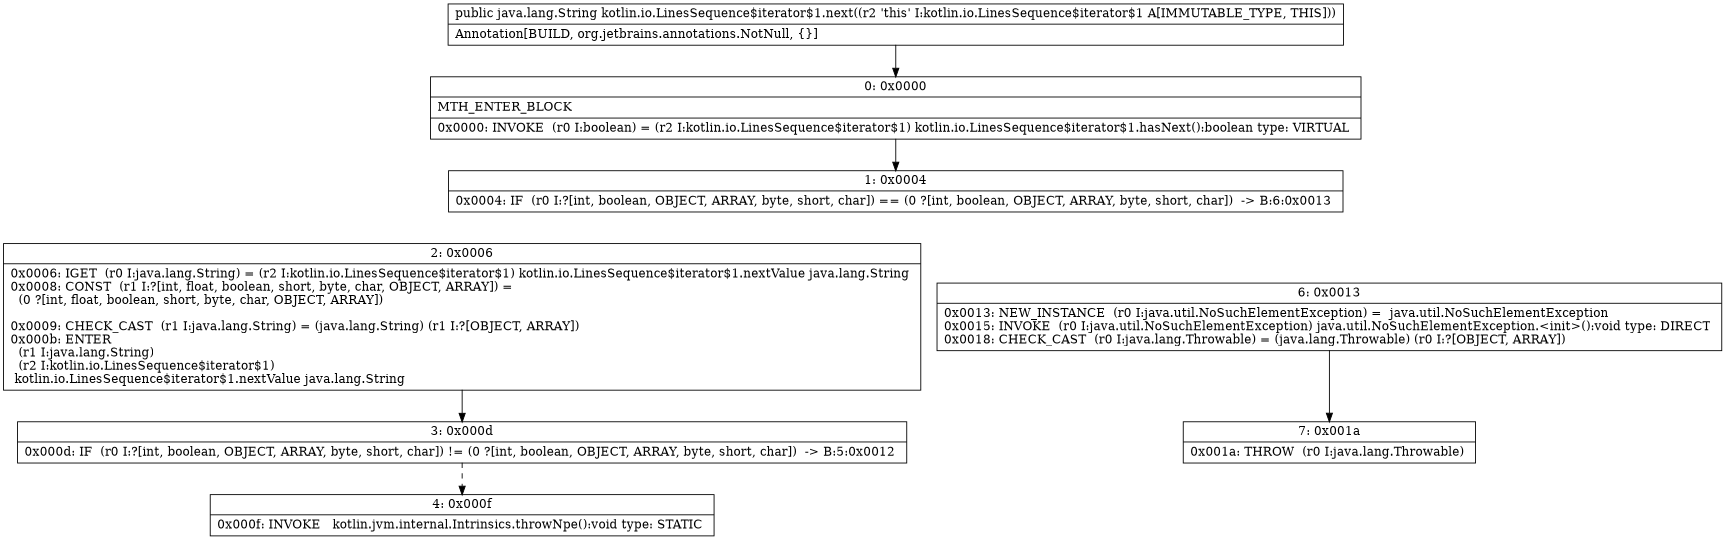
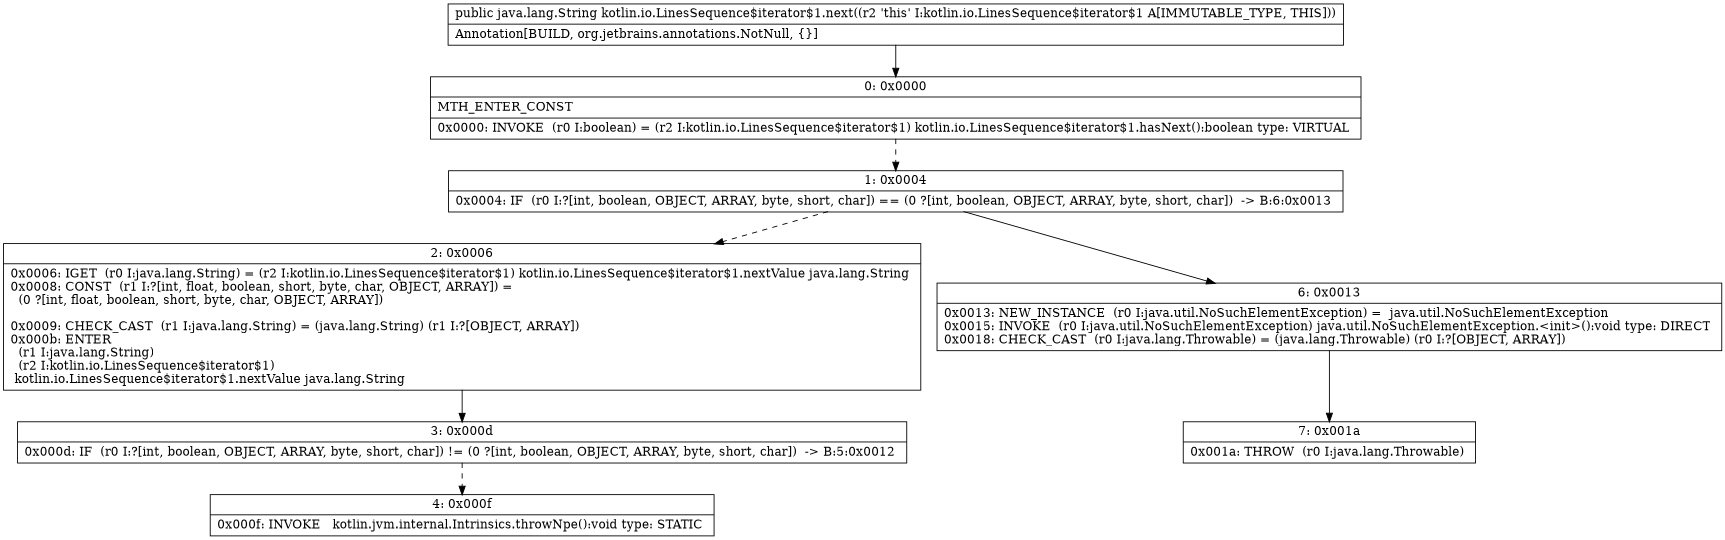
node "0: 0x0000": text "MTH_ENTER_BLOCK" -> "MTH_ENTER_CONST"
edge "0: 0x0000" -> "1: 0x0004": style solid -> dashed
edge "1: 0x0004" -> "2: 0x0006": added
edge "1: 0x0004" -> "6: 0x0013": added
